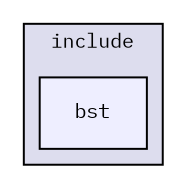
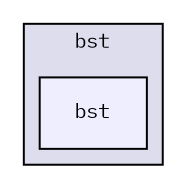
cluster "include": label "include" -> "bst"
